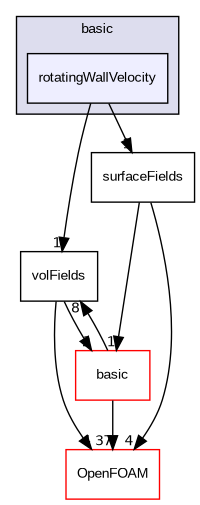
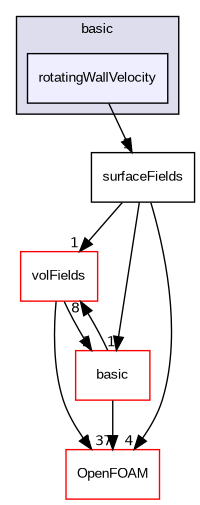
edge "rotatingWallVelocity" -> "volFields": now "surfaceFields" -> "volFields"
node "volFields": color black -> red
